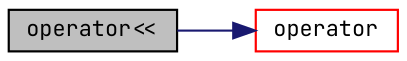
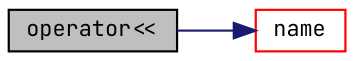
node "operator": label "operator" -> "name"
